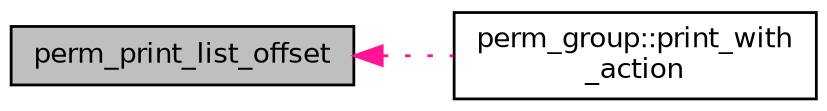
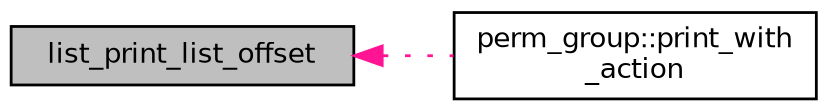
node "perm_print_list_offset": label "perm_print_list_offset" -> "list_print_list_offset"
